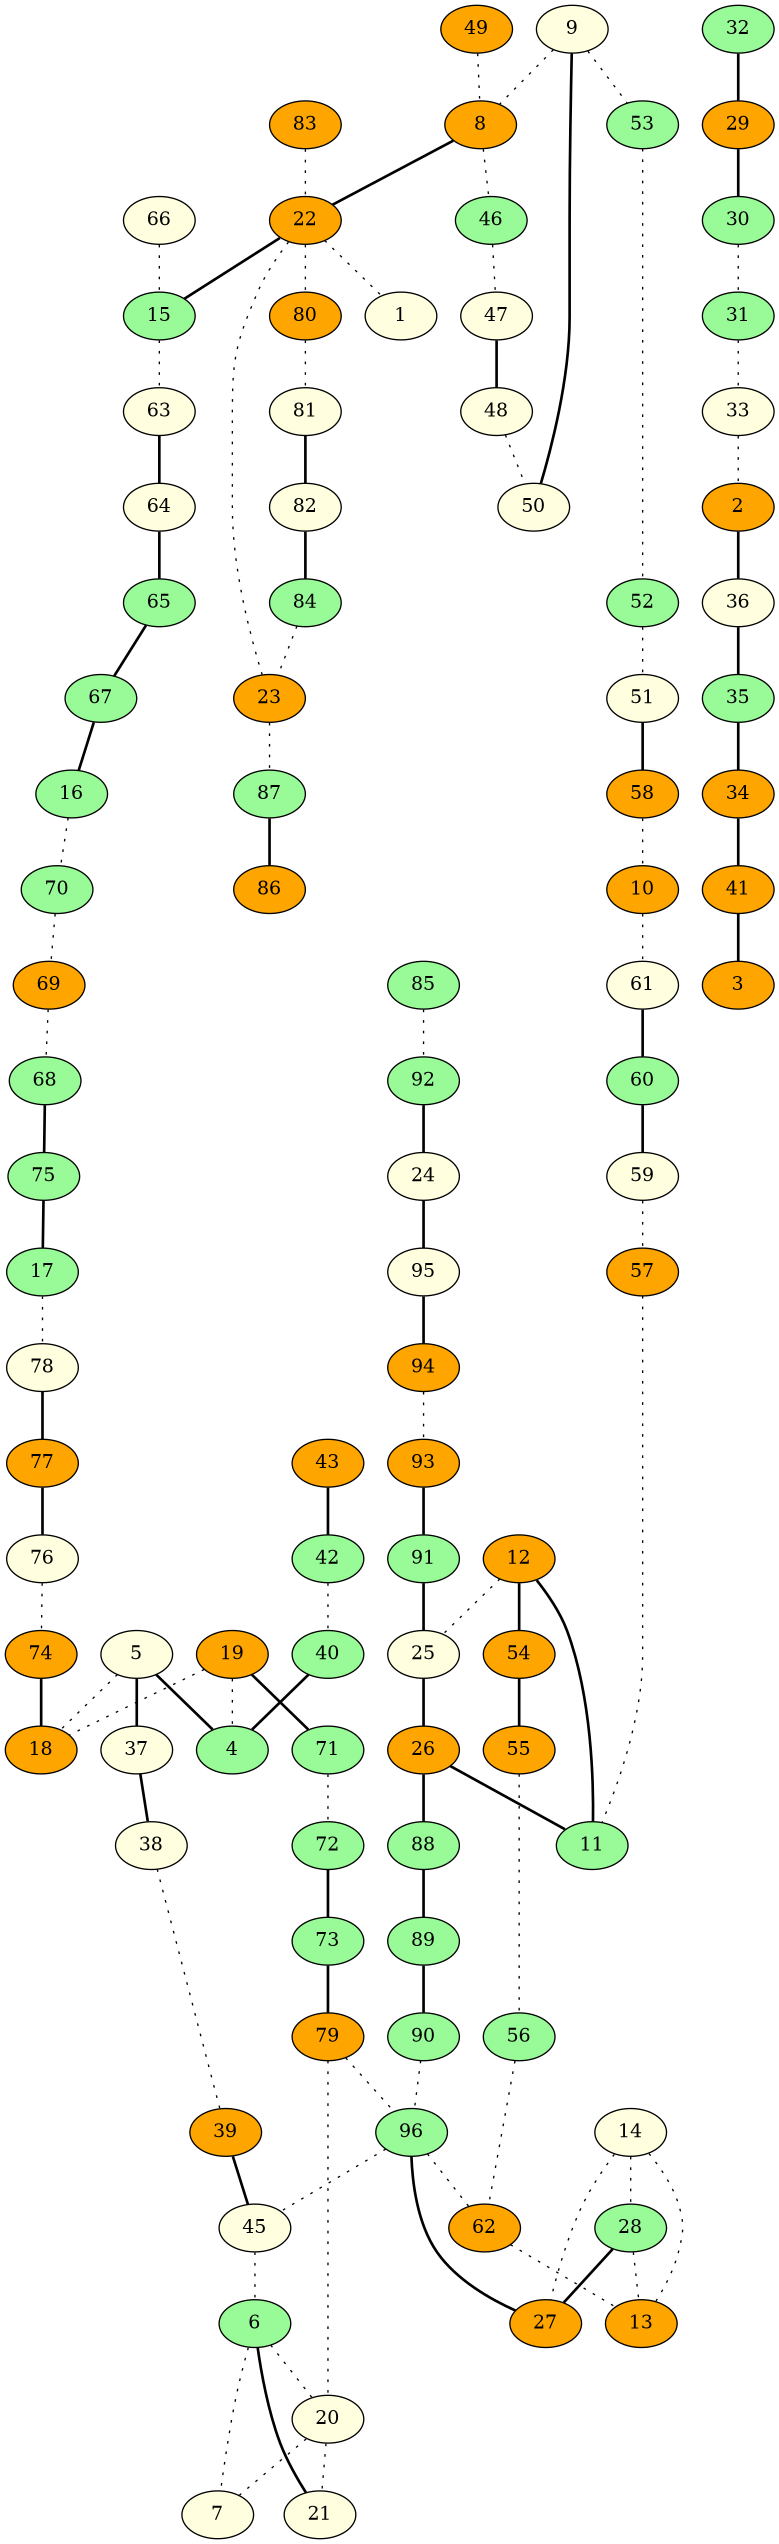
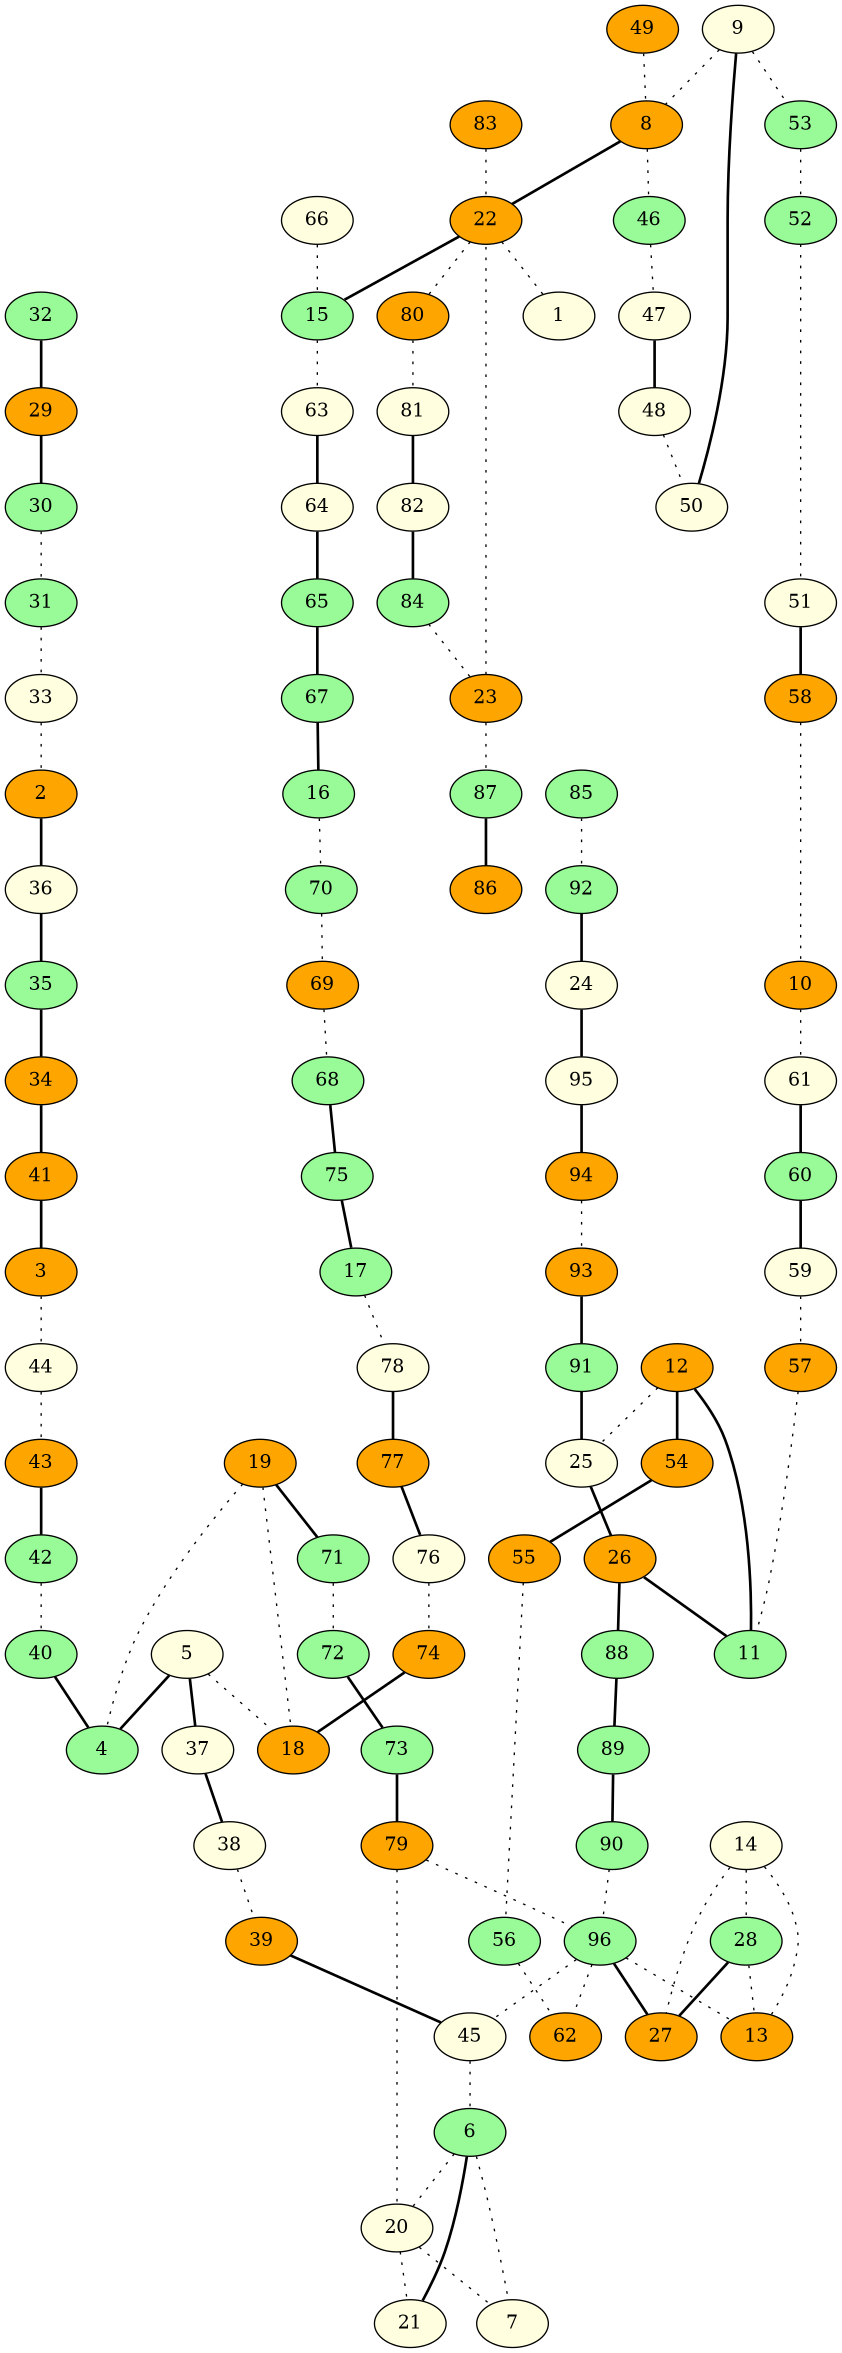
node "44": added
edge "62" -- "13": now "96" -- "13"
